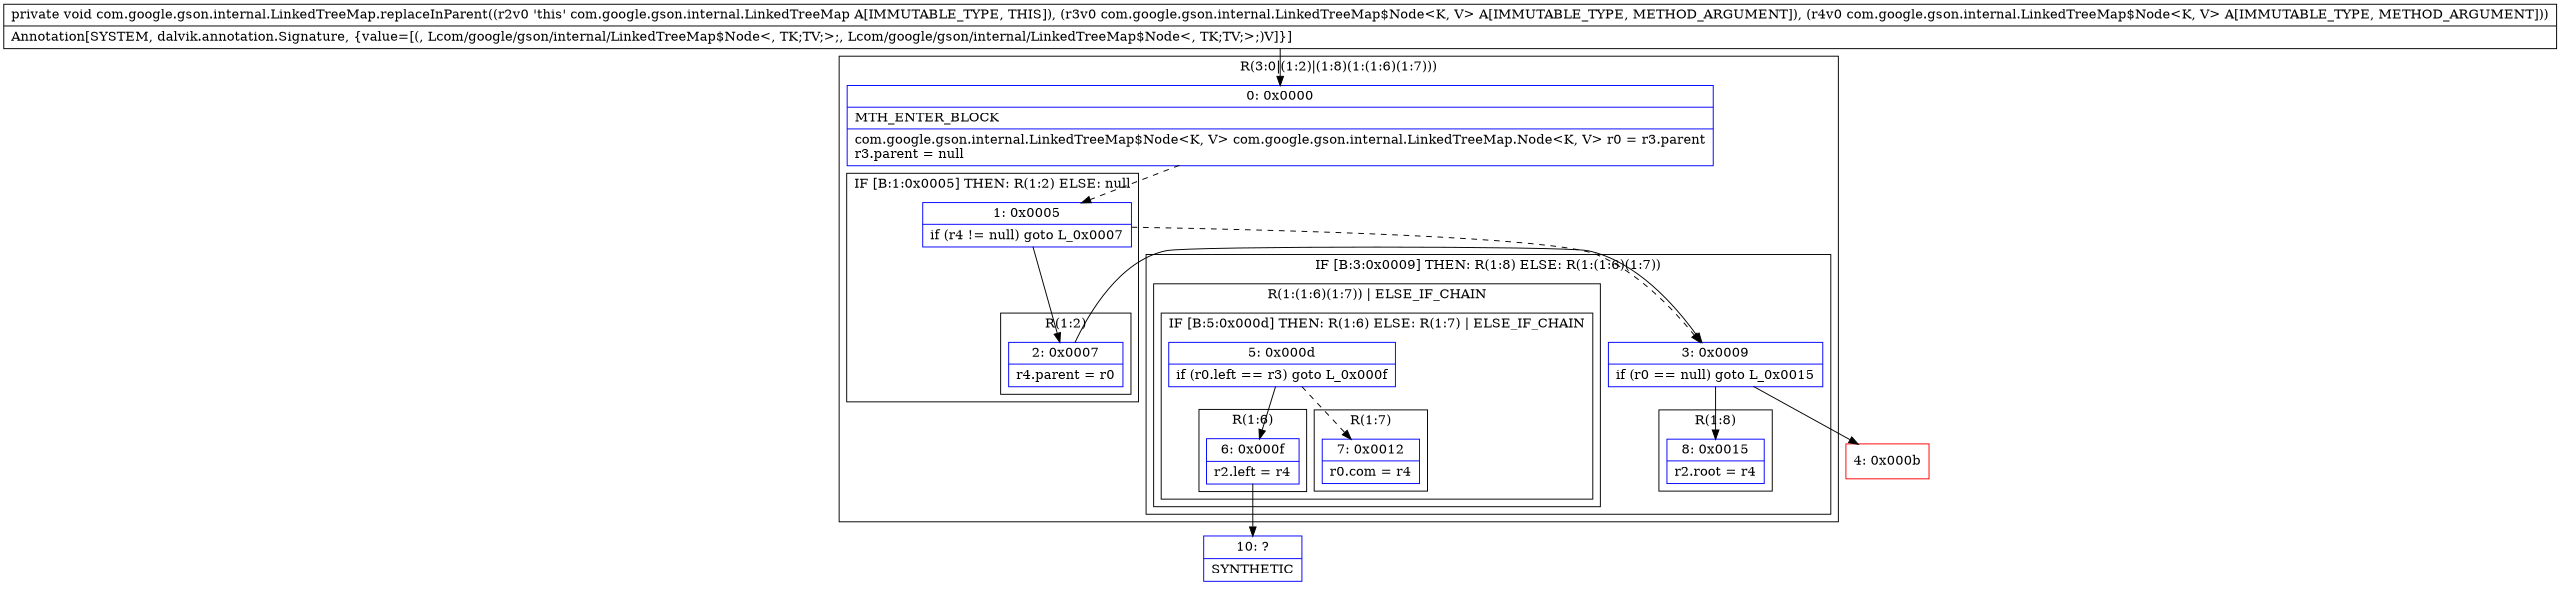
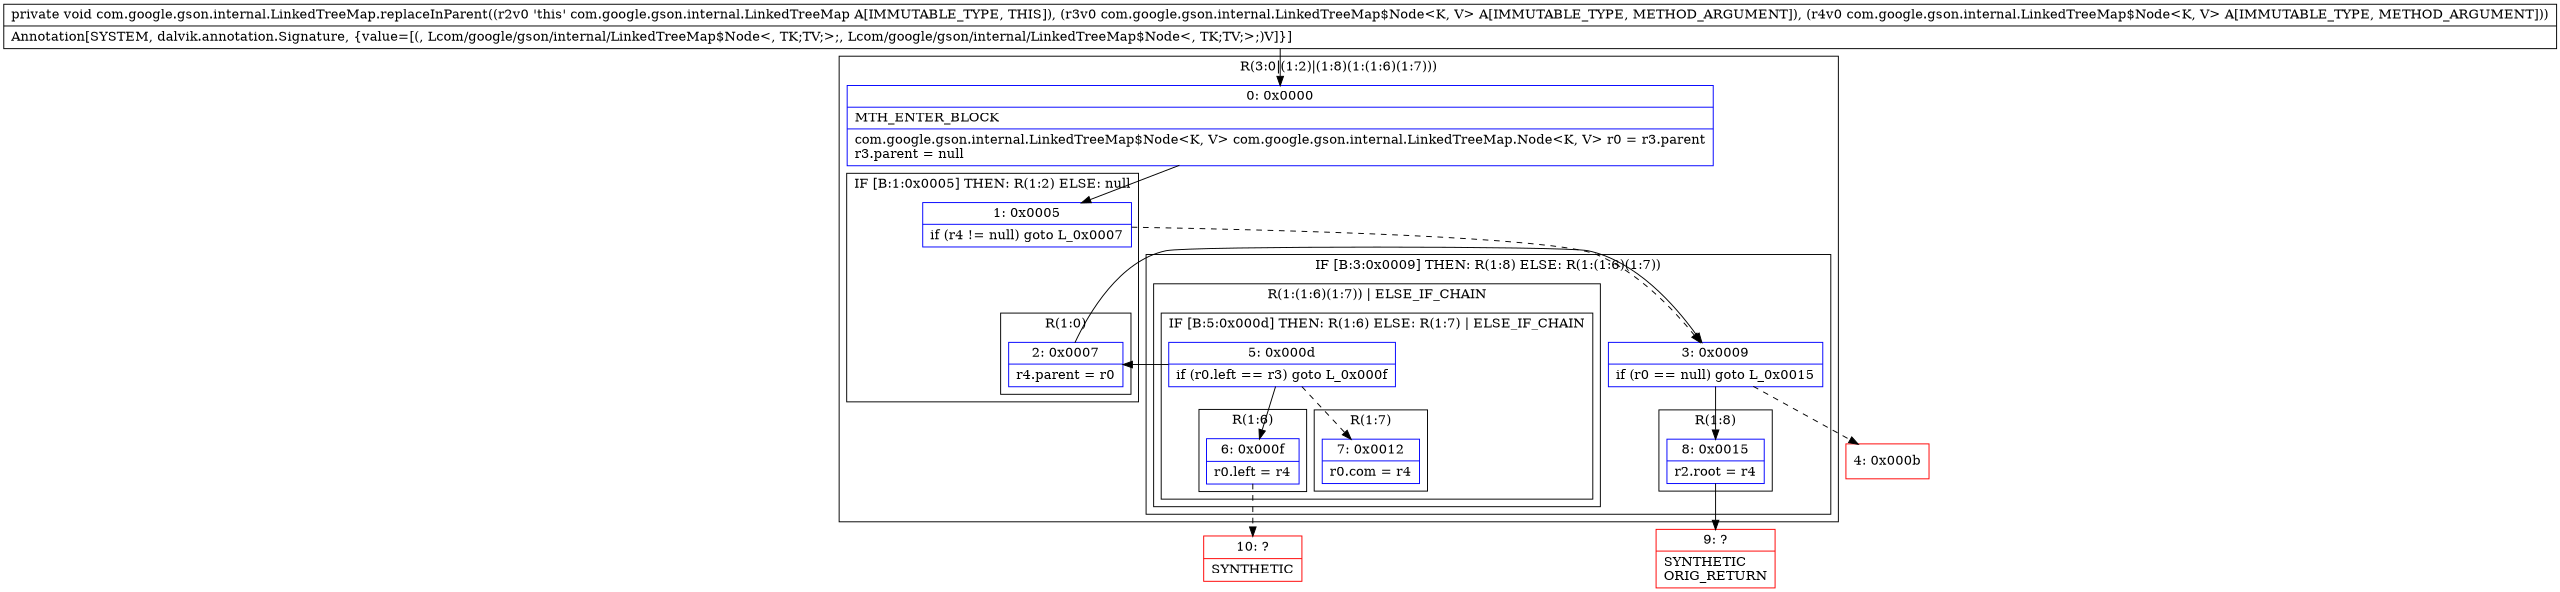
edge "0: 0x0000" -> "1: 0x0005": style dashed -> solid
edge "1: 0x0005" -> "2: 0x0007": now "5: 0x000d" -> "2: 0x0007"
cluster "R(1:2)": label "R(1:2)" -> "R(1:0)"
edge "3: 0x0009" -> "4: 0x000b": style solid -> dashed
node "6: 0x000f": text "r2.left = r4" -> "r0.left = r4"
edge "6: 0x000f" -> "10: ?": style solid -> dashed
node "10: ?": color blue -> red
node "9: ?": added
